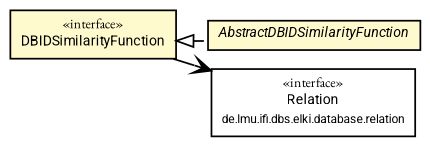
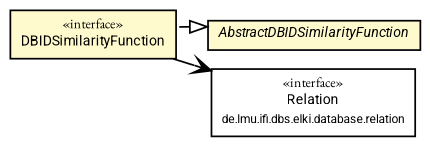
edge "AbstractDBIDSimilarityFunction" -> "DBIDSimilarityFunction": reversed
